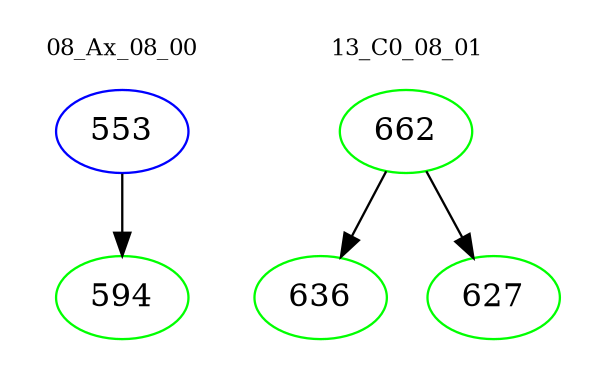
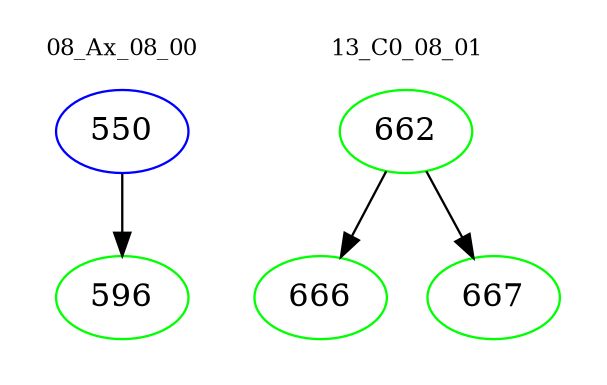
node "553": label "553" -> "550"
node "594": label "594" -> "596"
node "636": label "636" -> "666"
node "627": label "627" -> "667"
